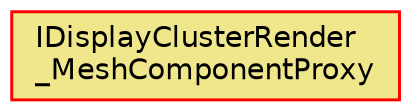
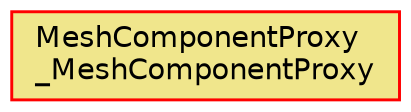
node "IDisplayClusterRender _MeshComponentProxy": label "IDisplayClusterRender _MeshComponentProxy" -> "MeshComponentProxy _MeshComponentProxy"
